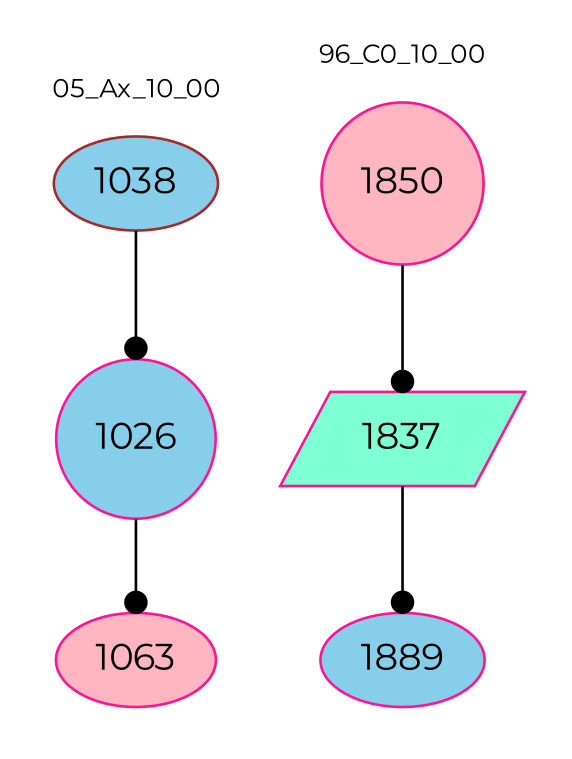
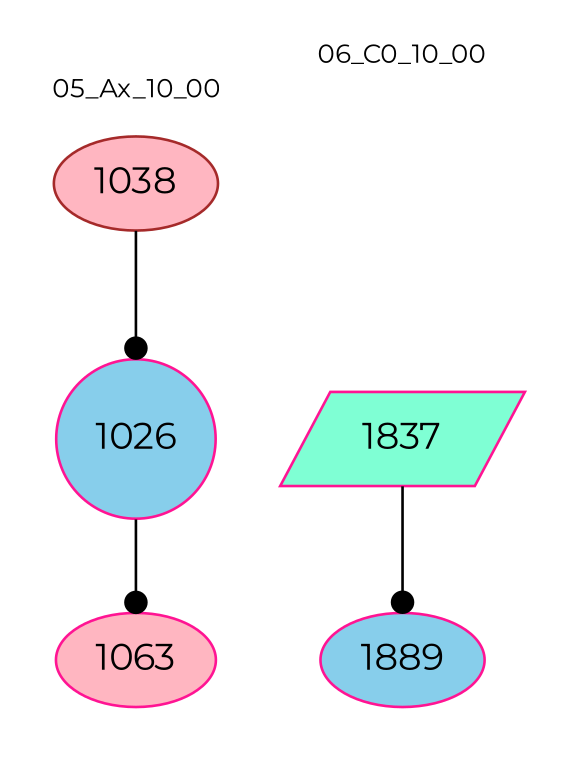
cluster "96_C0_10_00": label "96_C0_10_00" -> "06_C0_10_00"
node "1038": fillcolor skyblue -> lightpink
node "1850": removed
